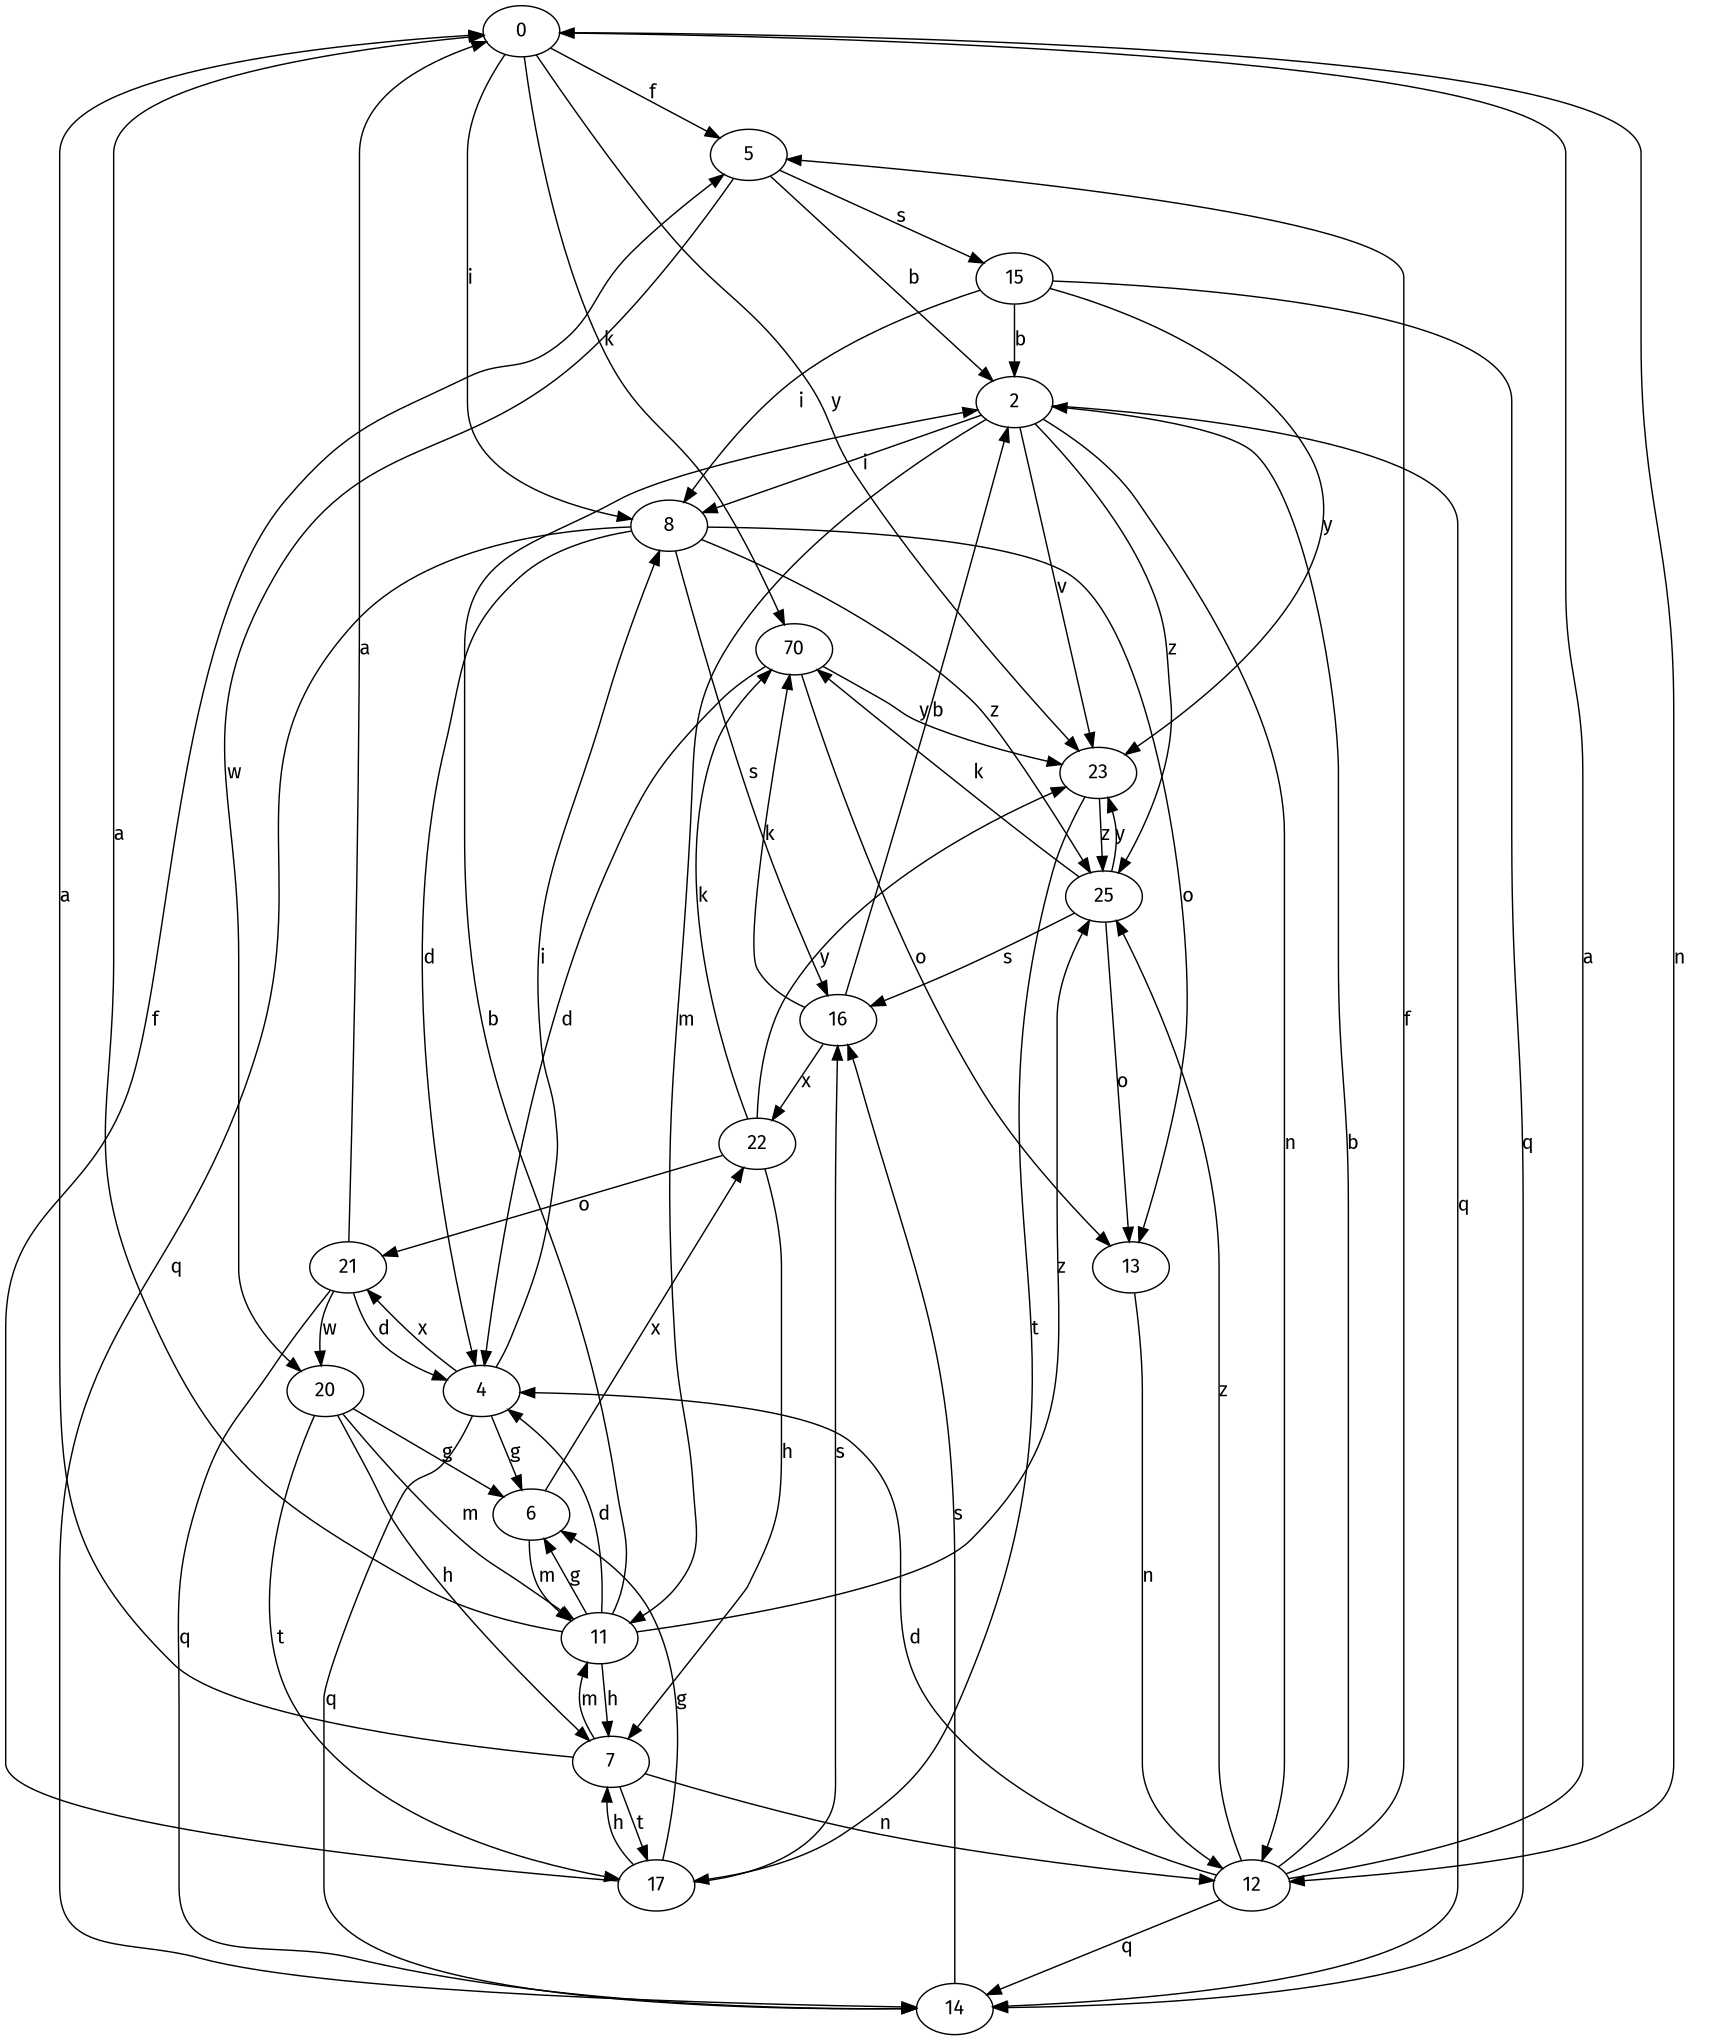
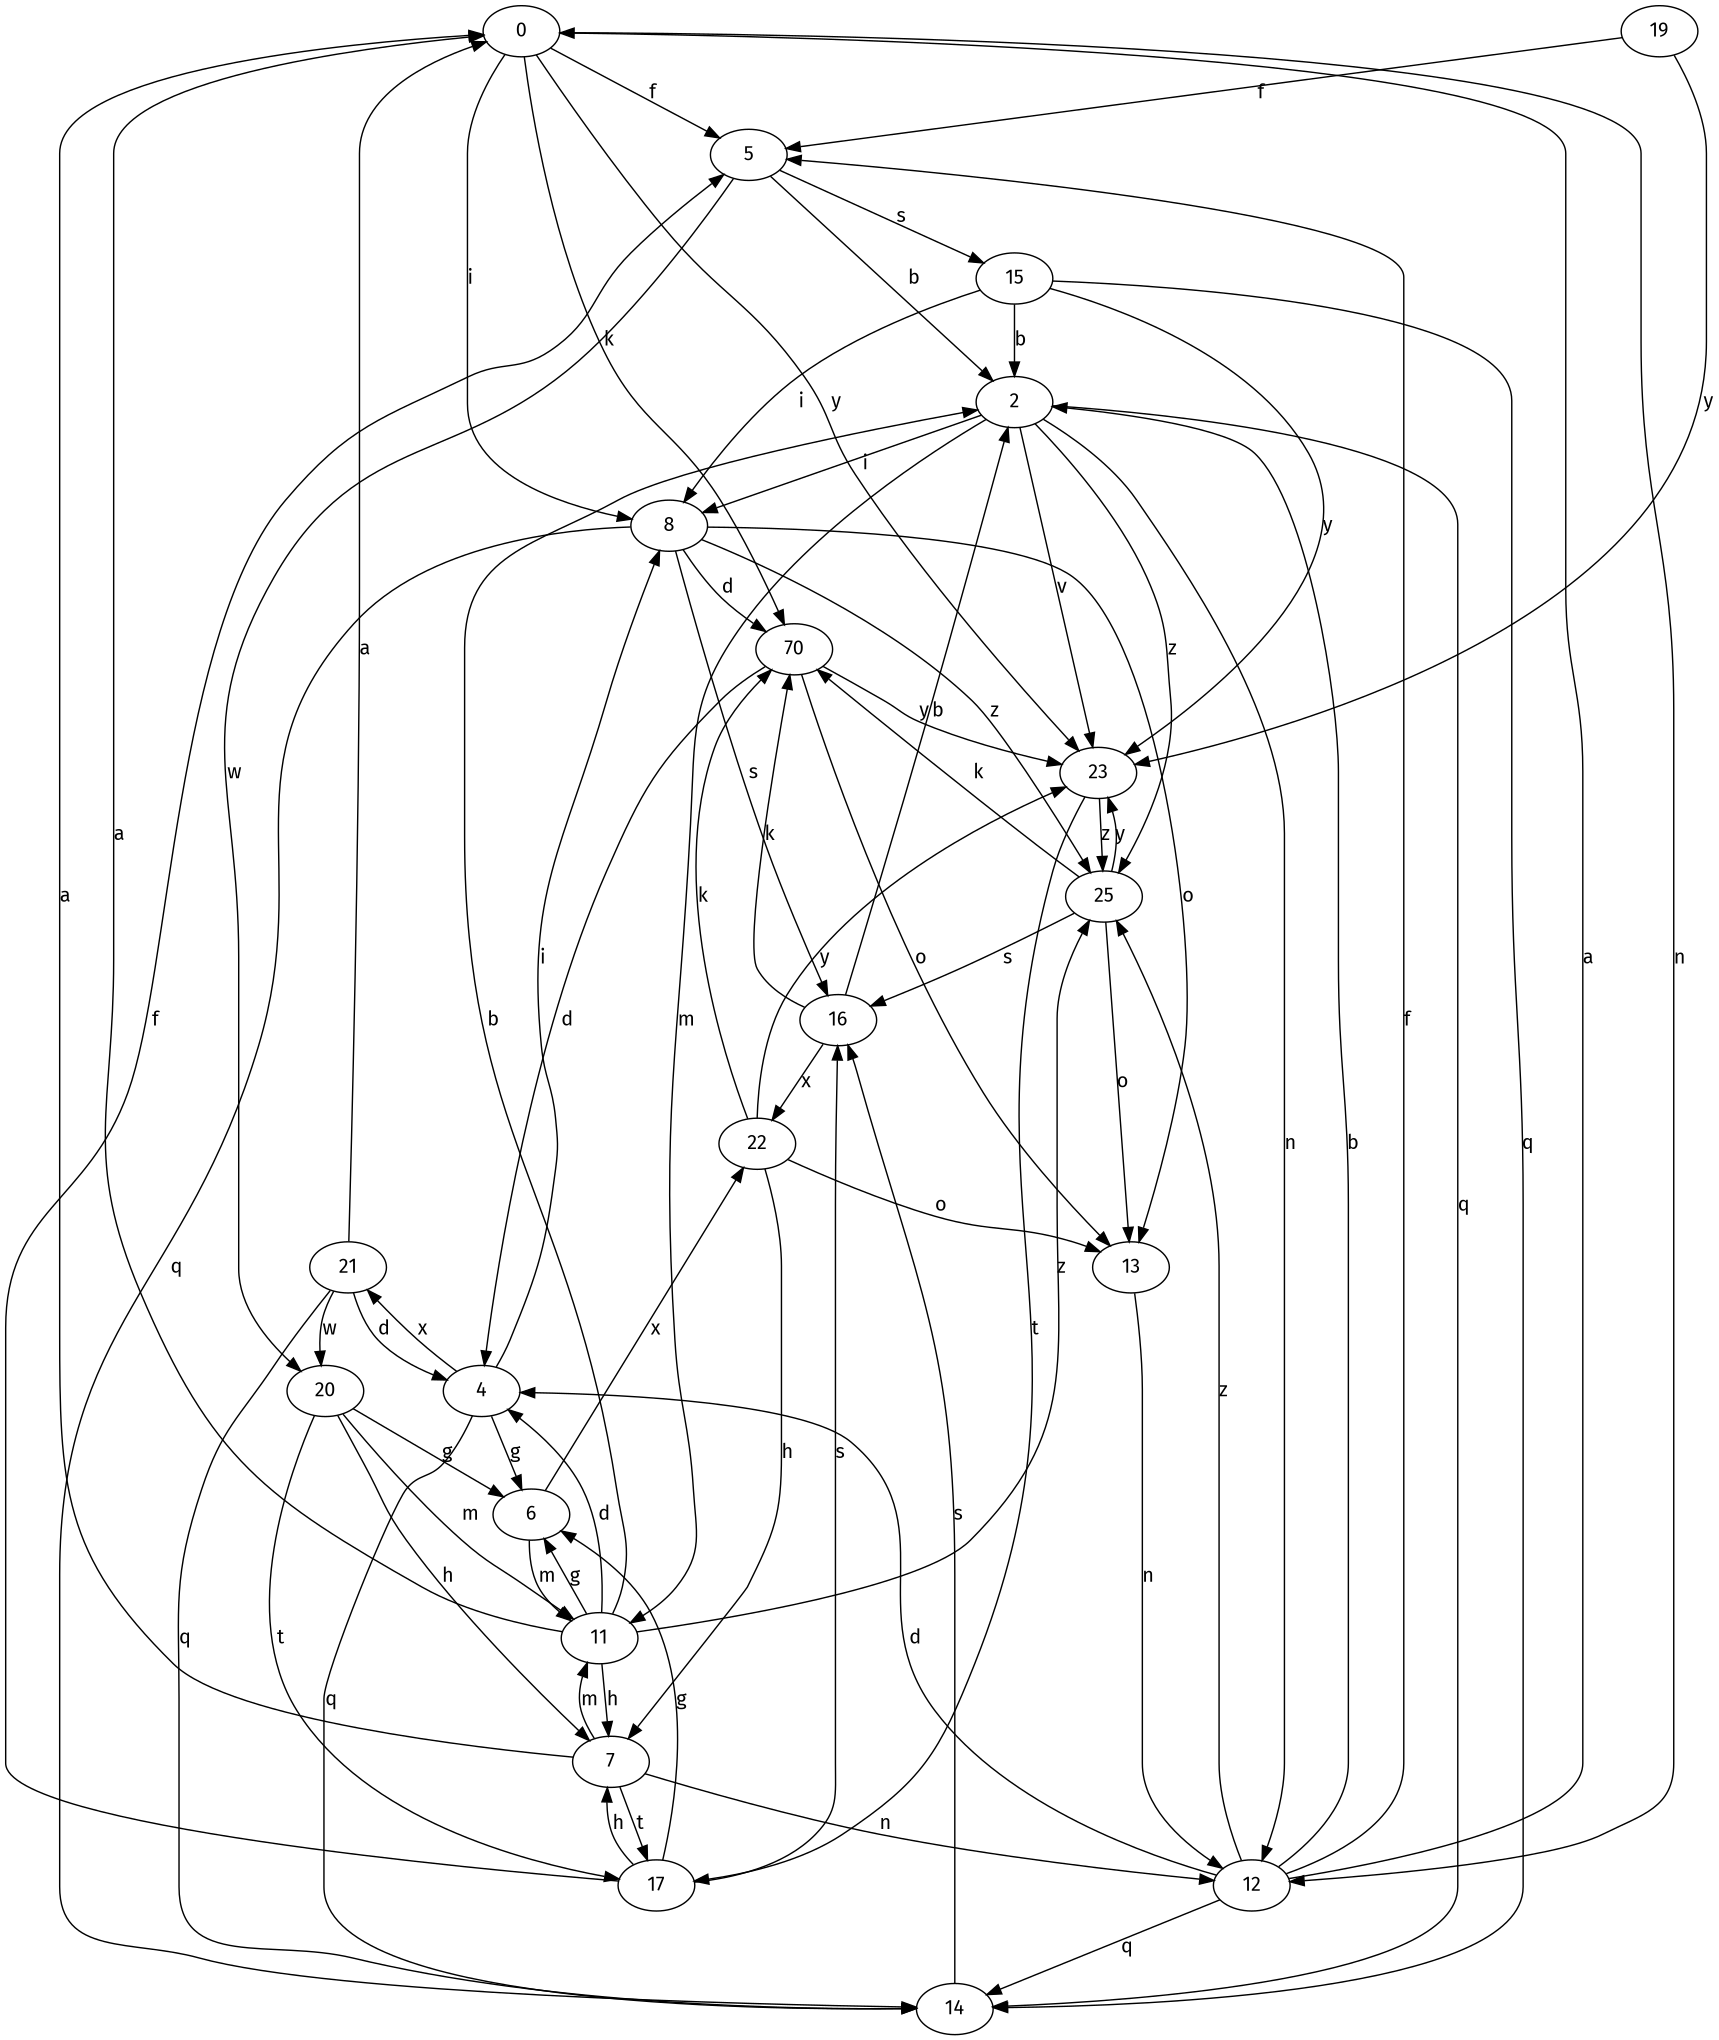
node "19": added
edge "8" -> "4": now "8" -> "70"
edge "22" -> "21": now "22" -> "13"
